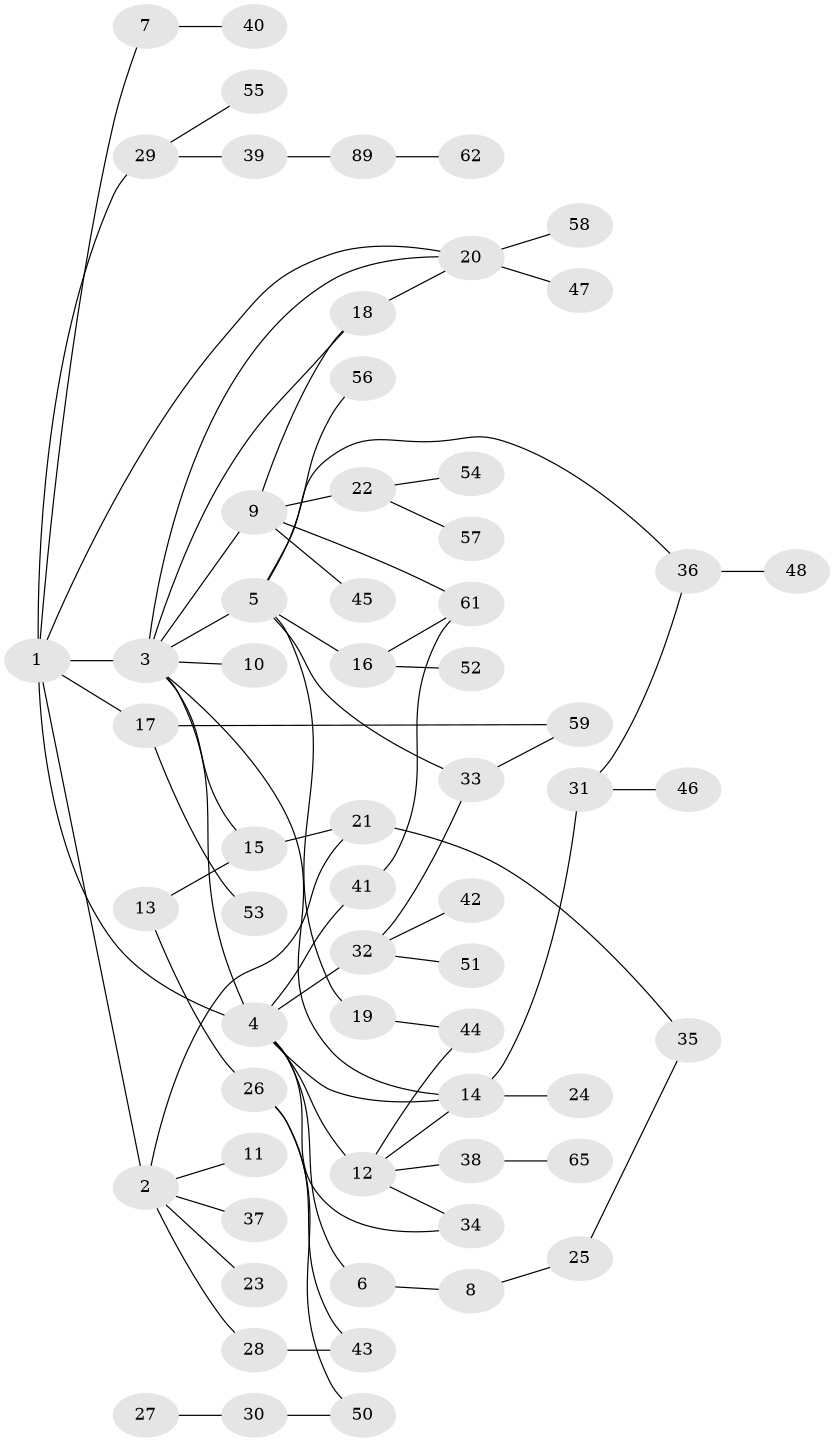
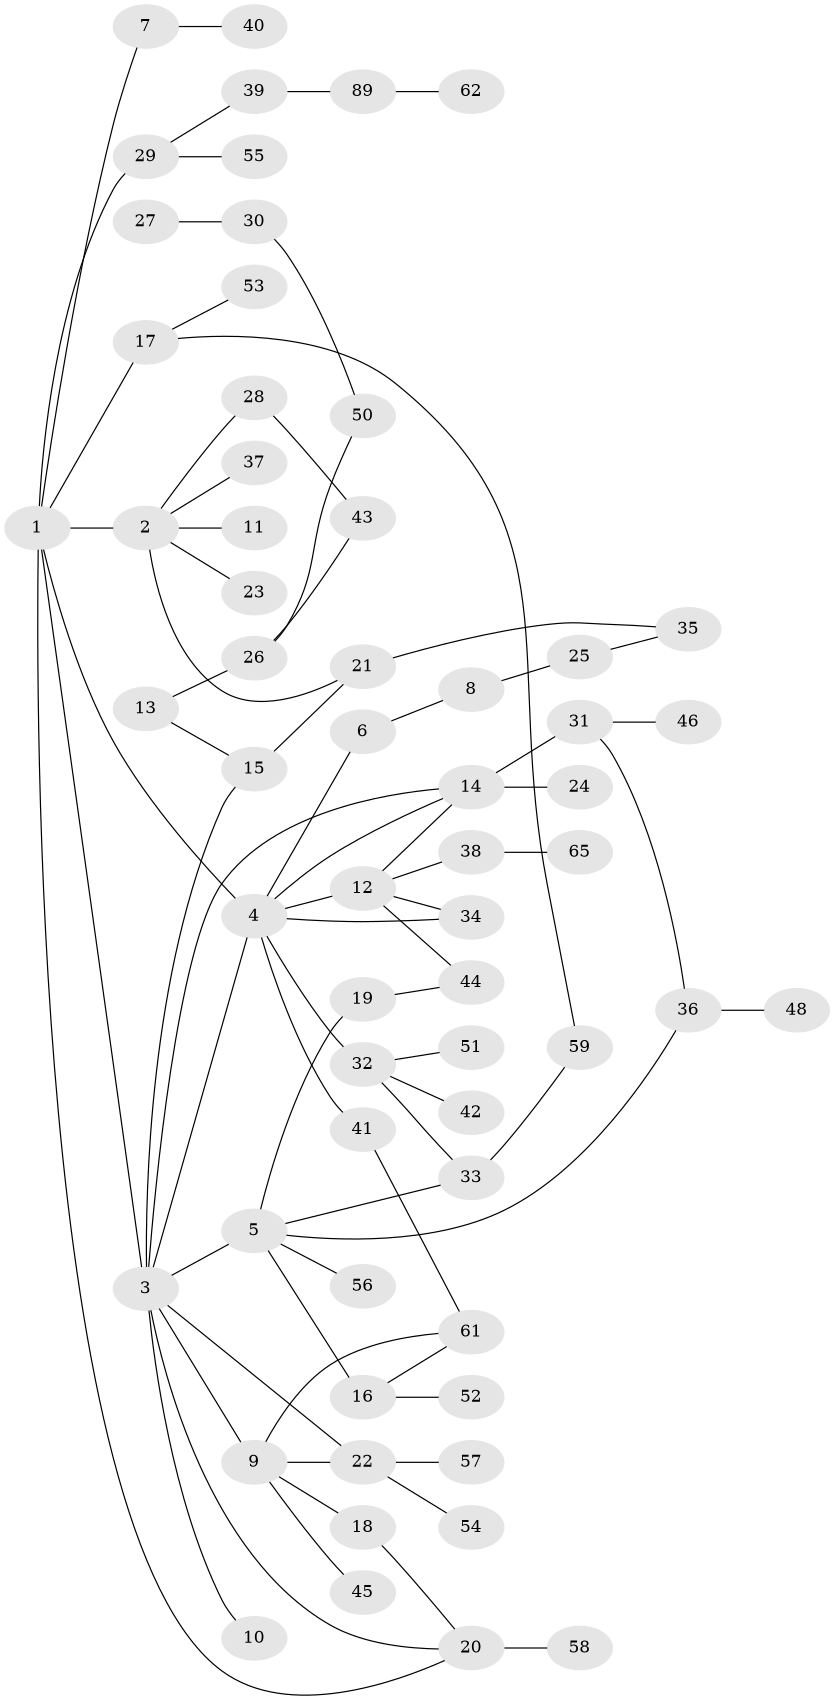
node "47": removed
edge "18" -- "3": now "22" -- "3"
